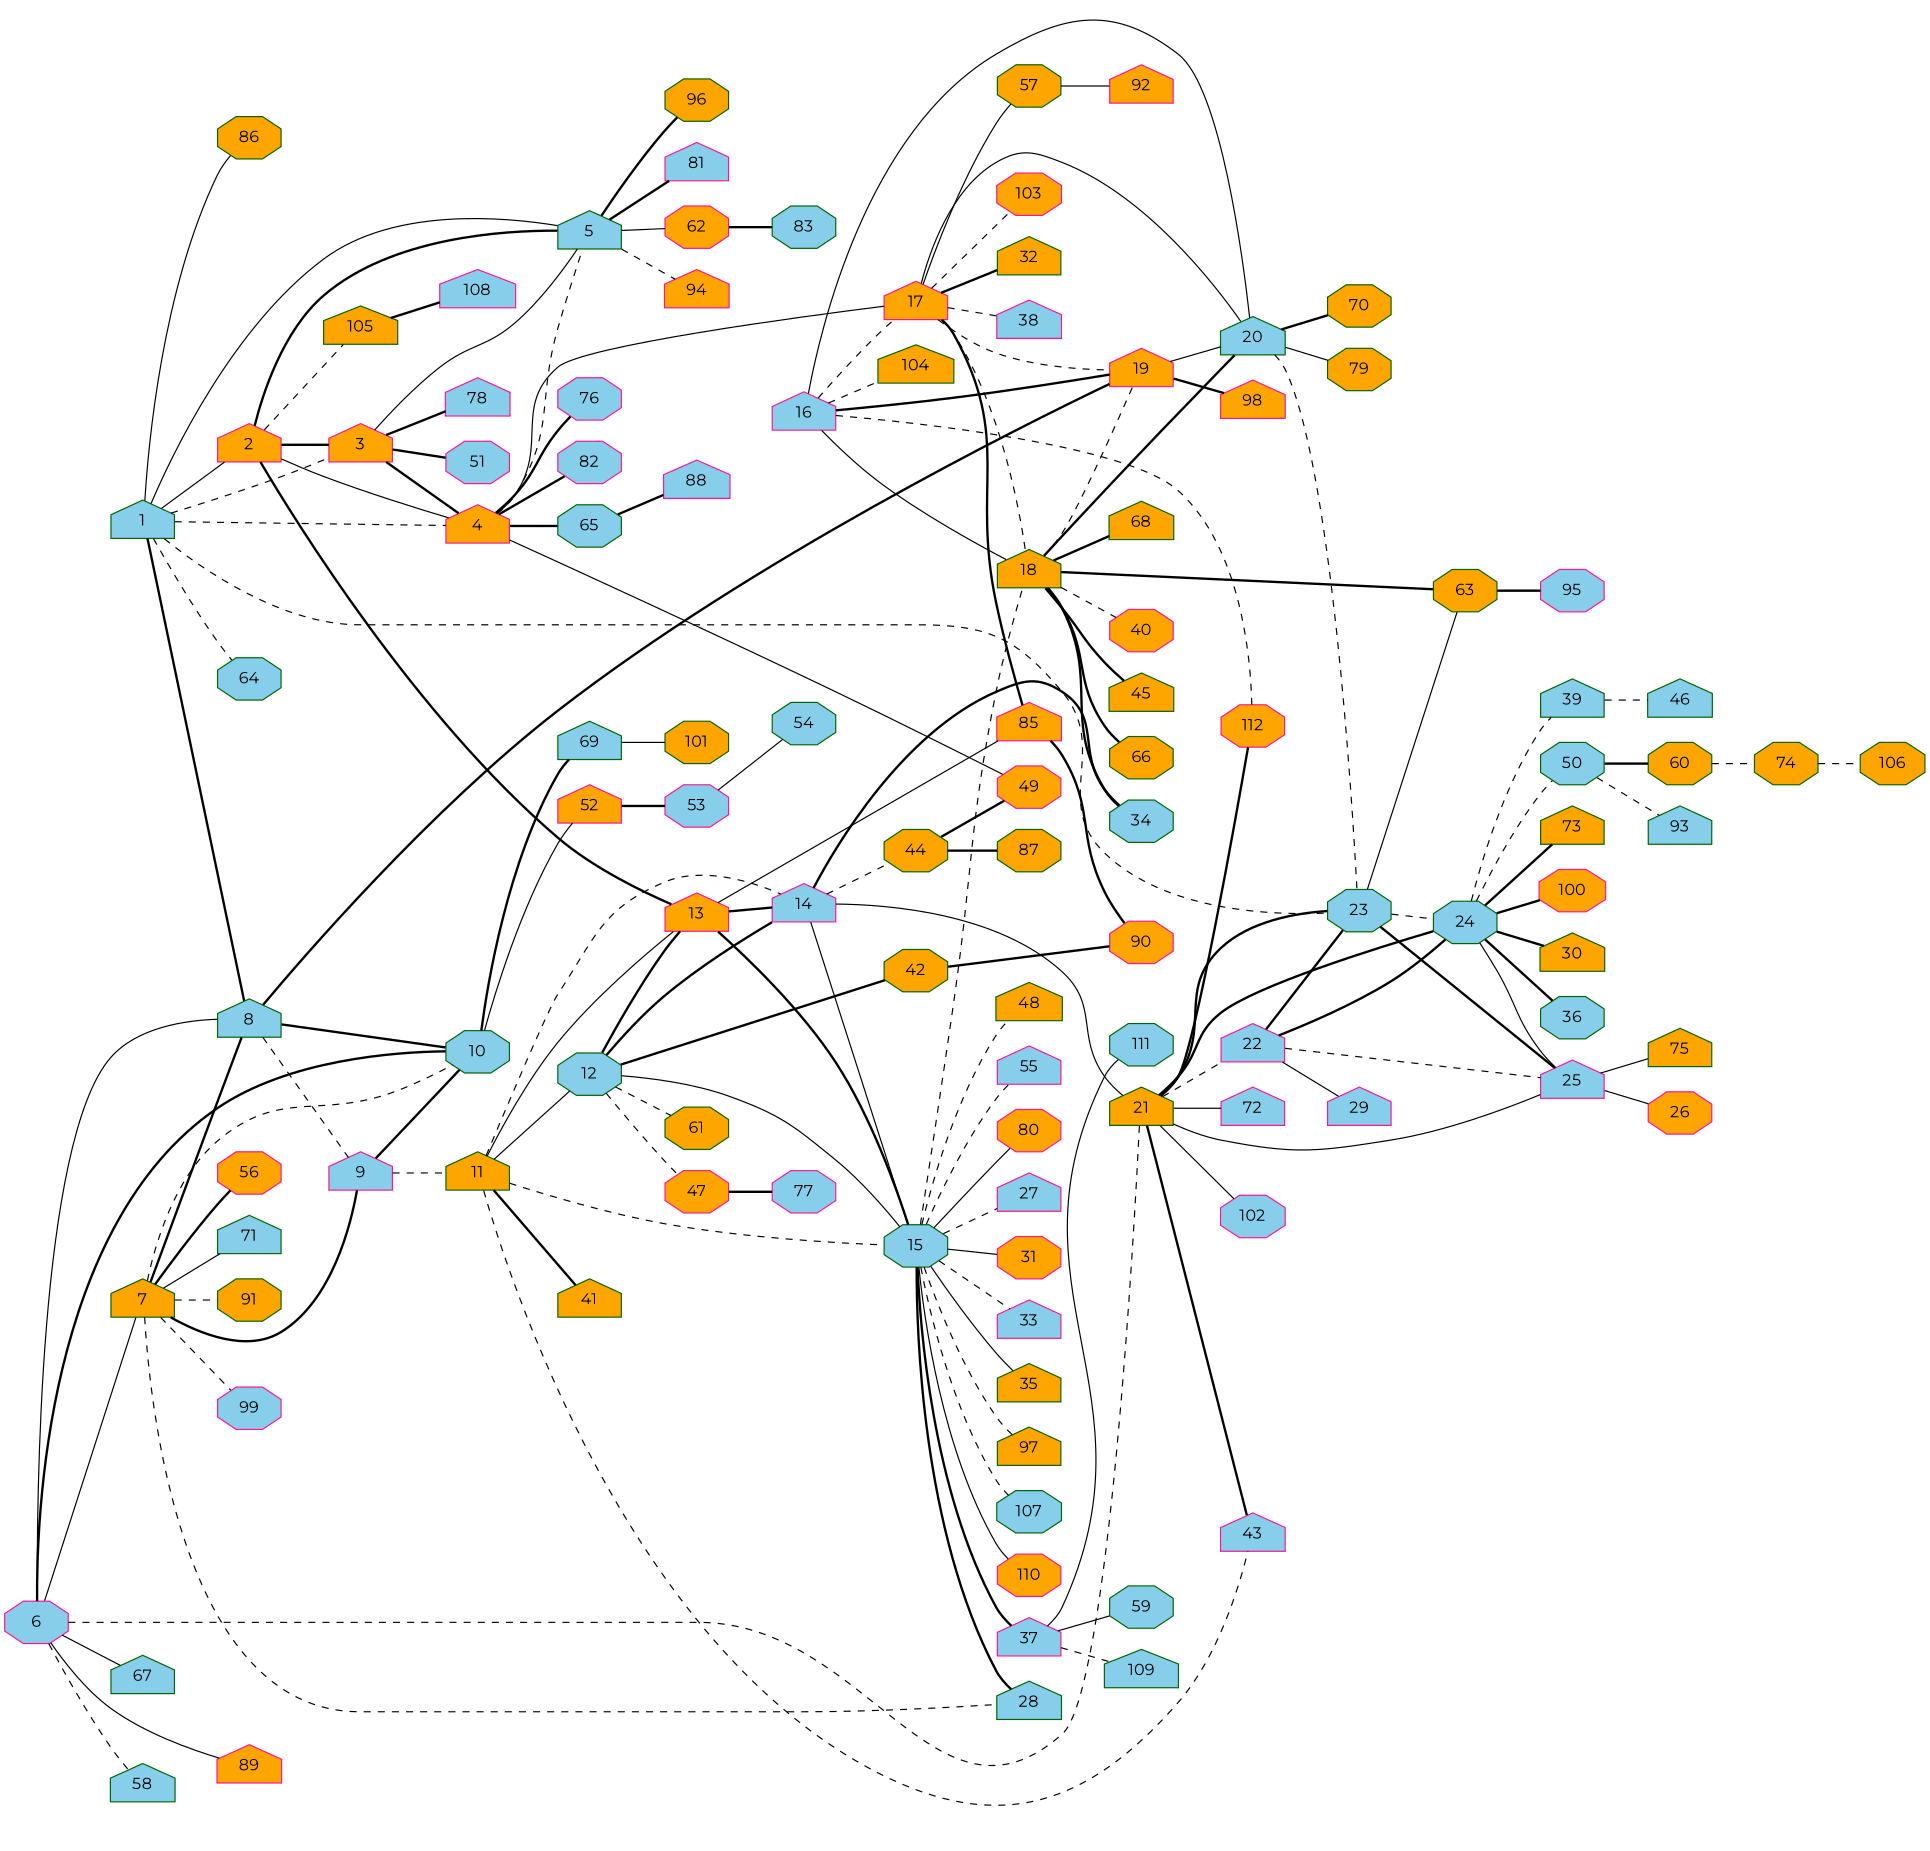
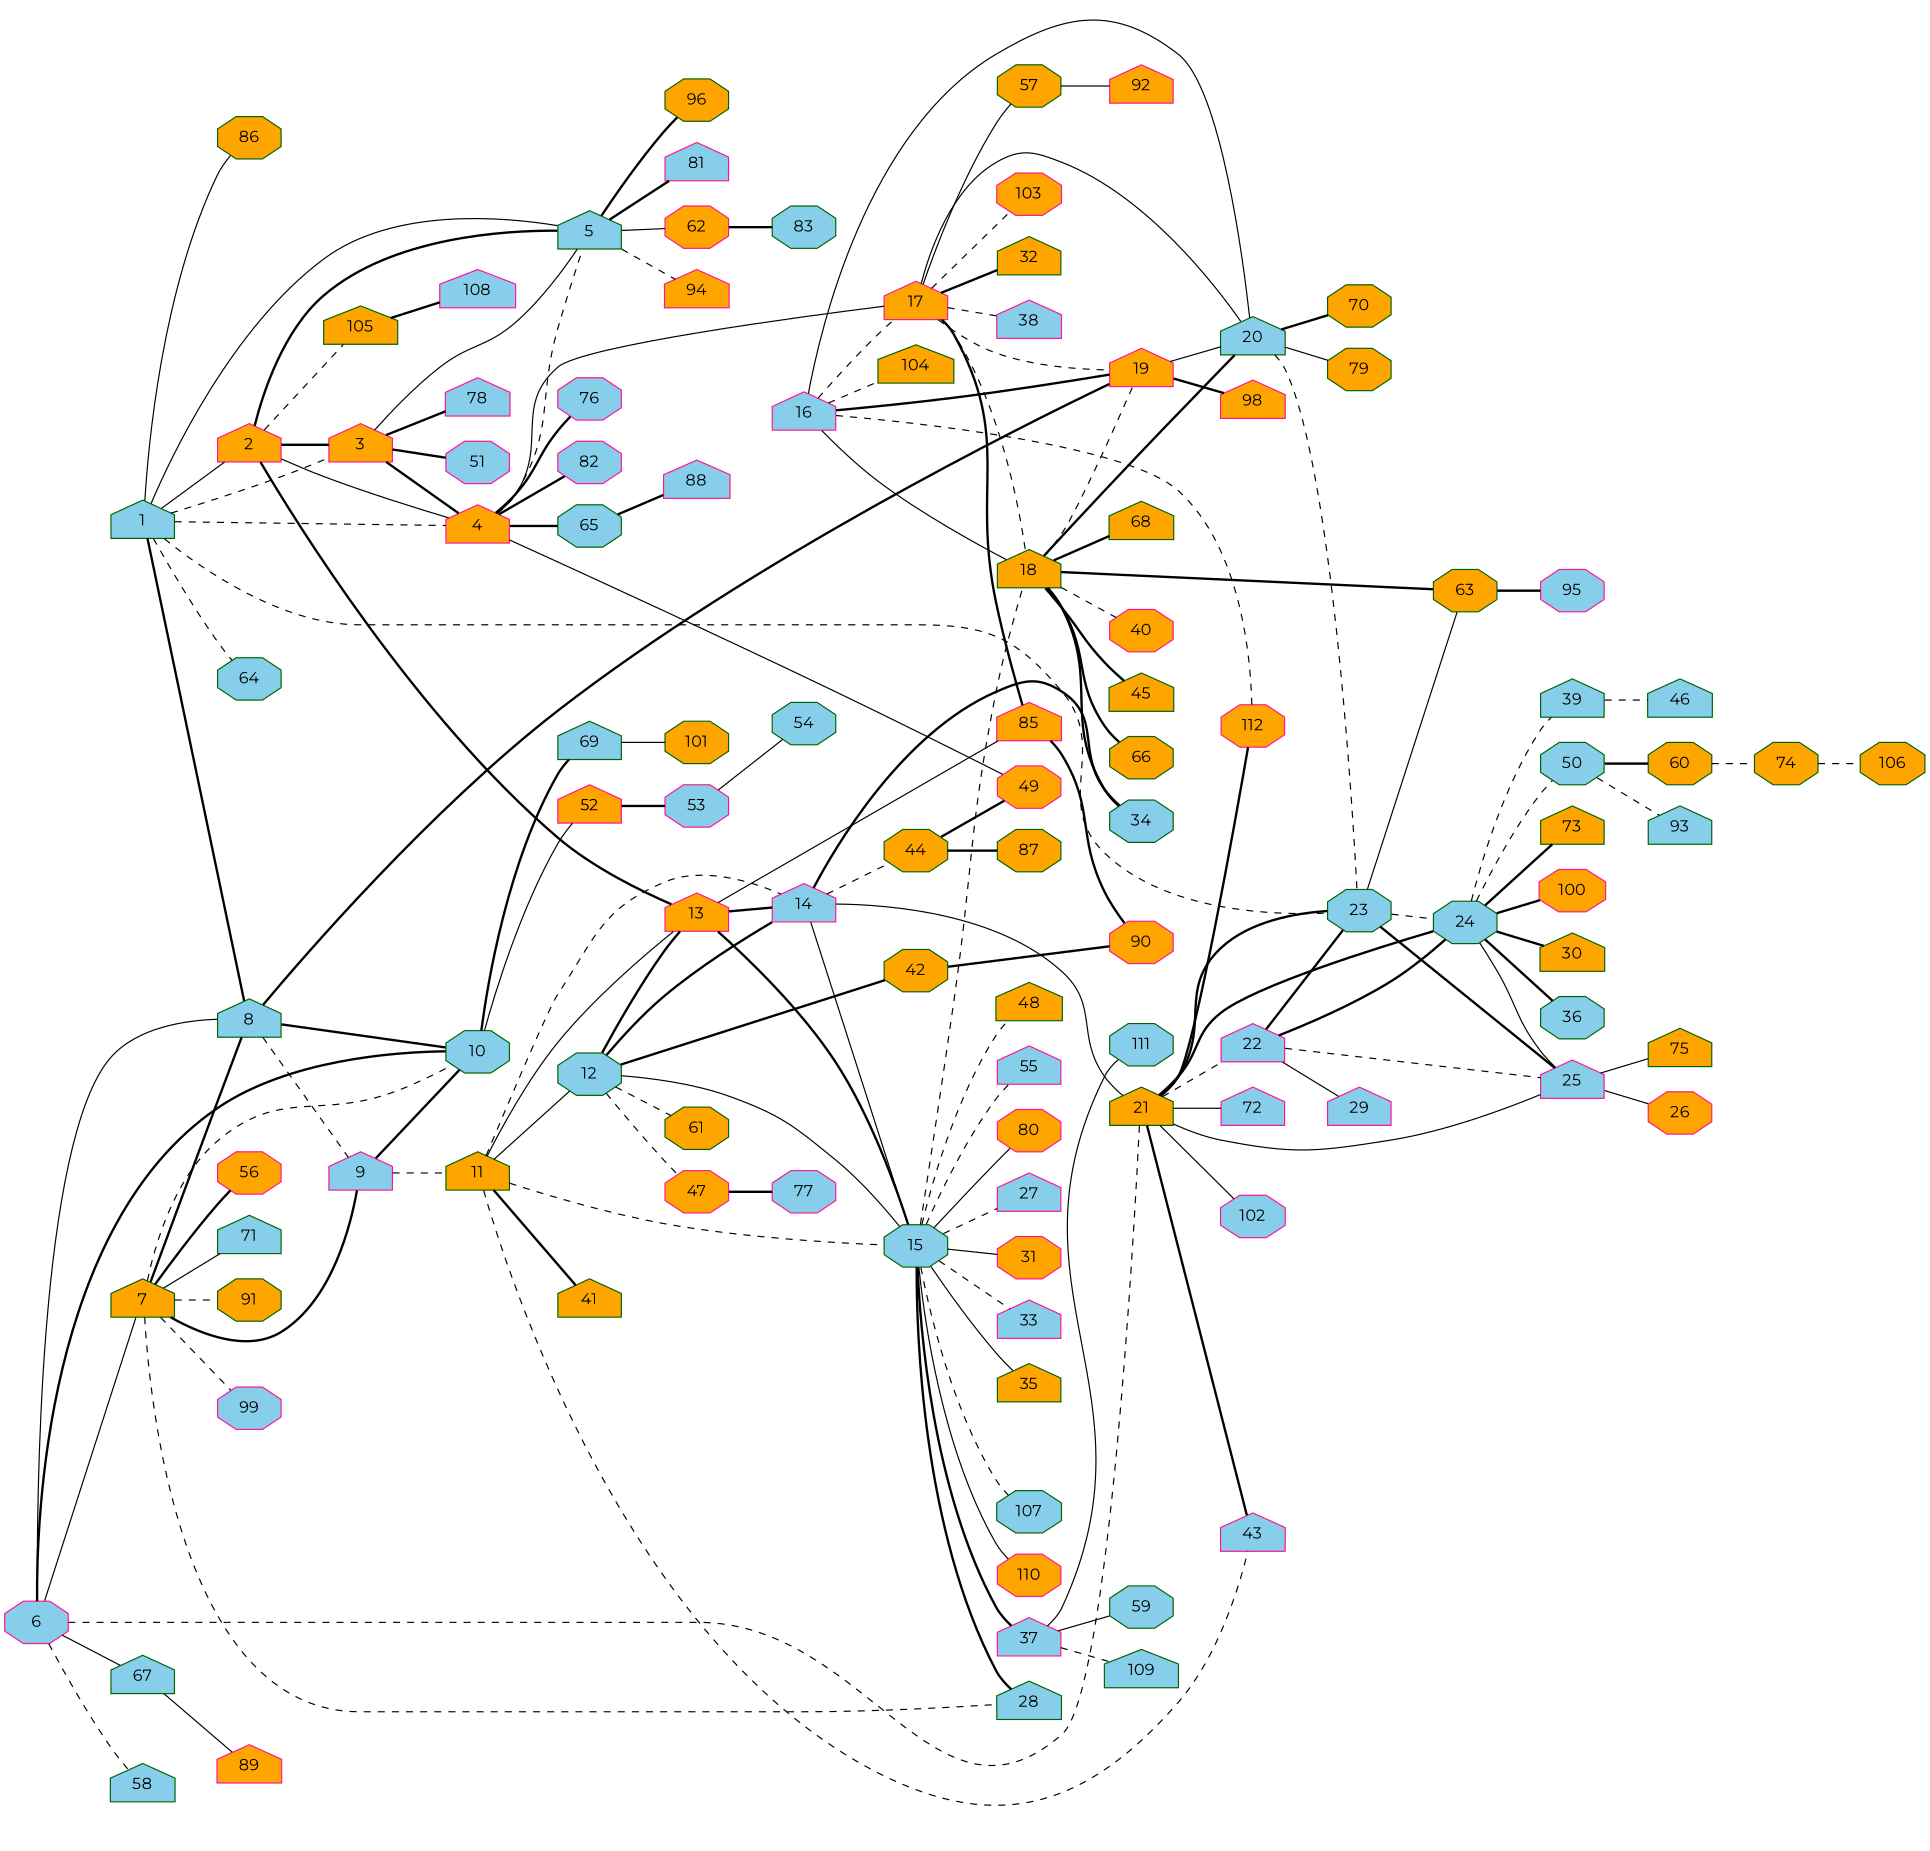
node "97": removed
edge "6" -- "89": now "67" -- "89"
